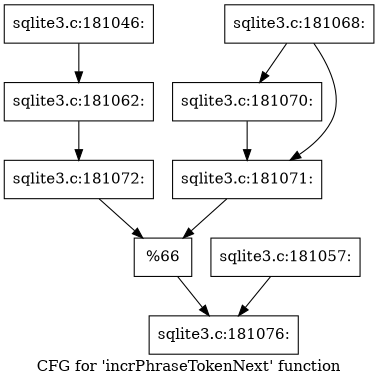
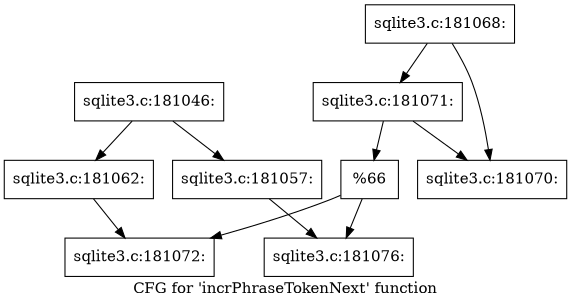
edge "sqlite3.c:181070:" -> "sqlite3.c:181071:": reversed
edge "sqlite3.c:181046:" -> "sqlite3.c:181057:": added
edge "sqlite3.c:181072:" -> "%66": reversed
